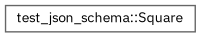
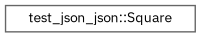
node "test_json_schema::Square": label "test_json_schema::Square" -> "test_json_json::Square"
